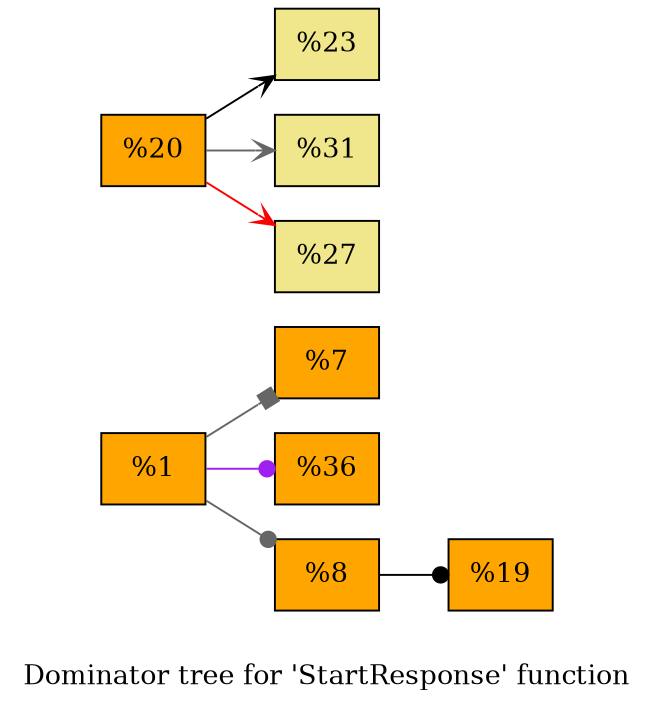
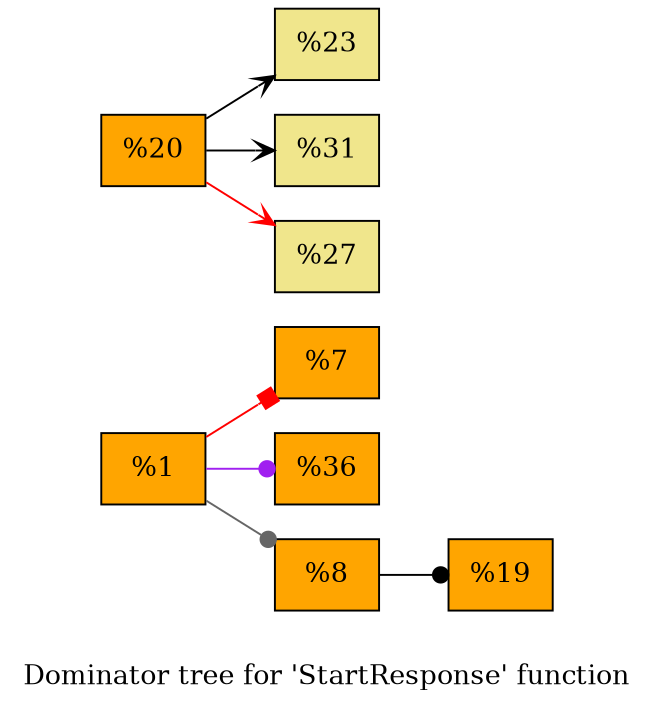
edge "%20" -> "%31": color gray40 -> black
edge "%1" -> "%7": color gray40 -> red
